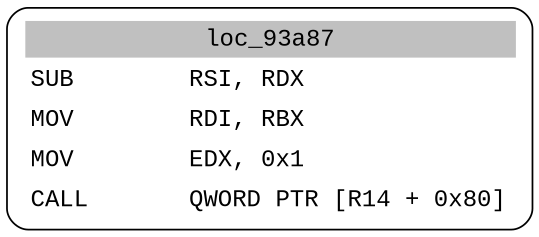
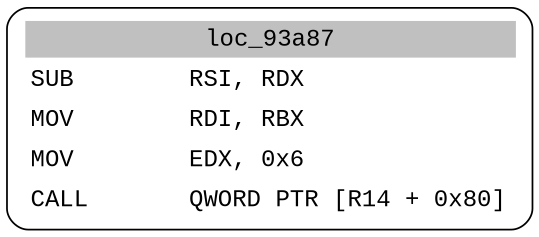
node "loc_93a87": text "MOV        EDX, 0x1" -> "MOV        EDX, 0x6"
